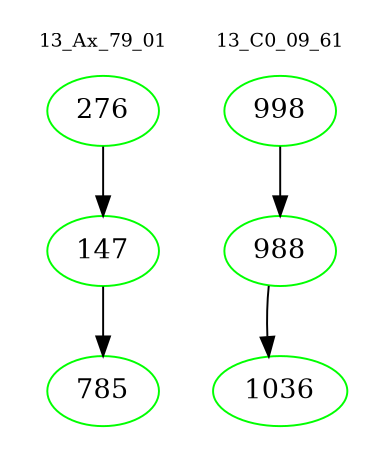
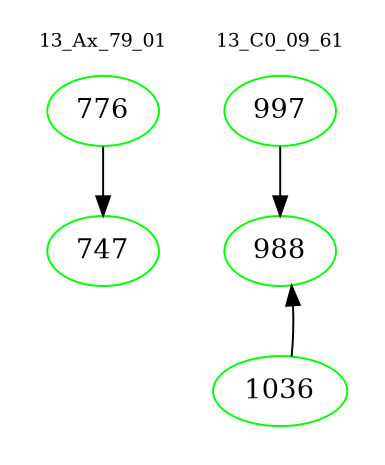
node "276": label "276" -> "776"
node "998": label "998" -> "997"
node "147": label "147" -> "747"
edge "988" -> "1036": reversed
node "785": removed
